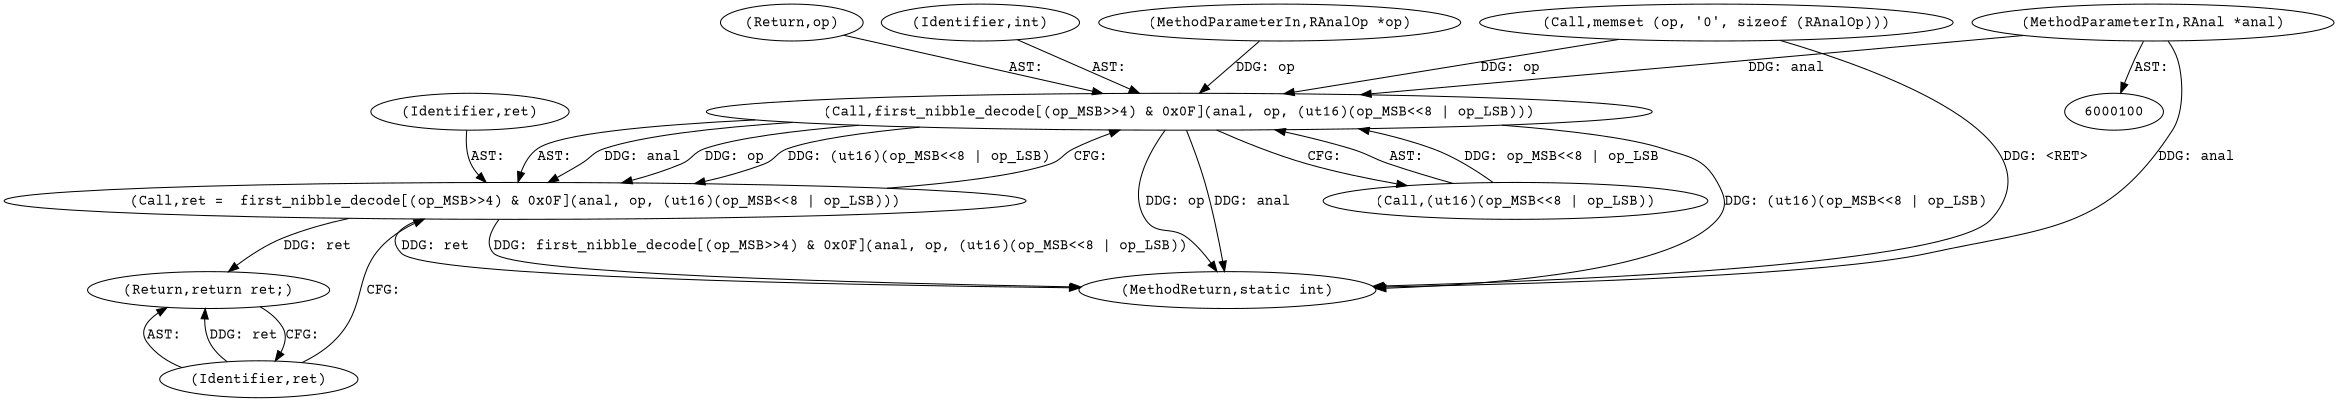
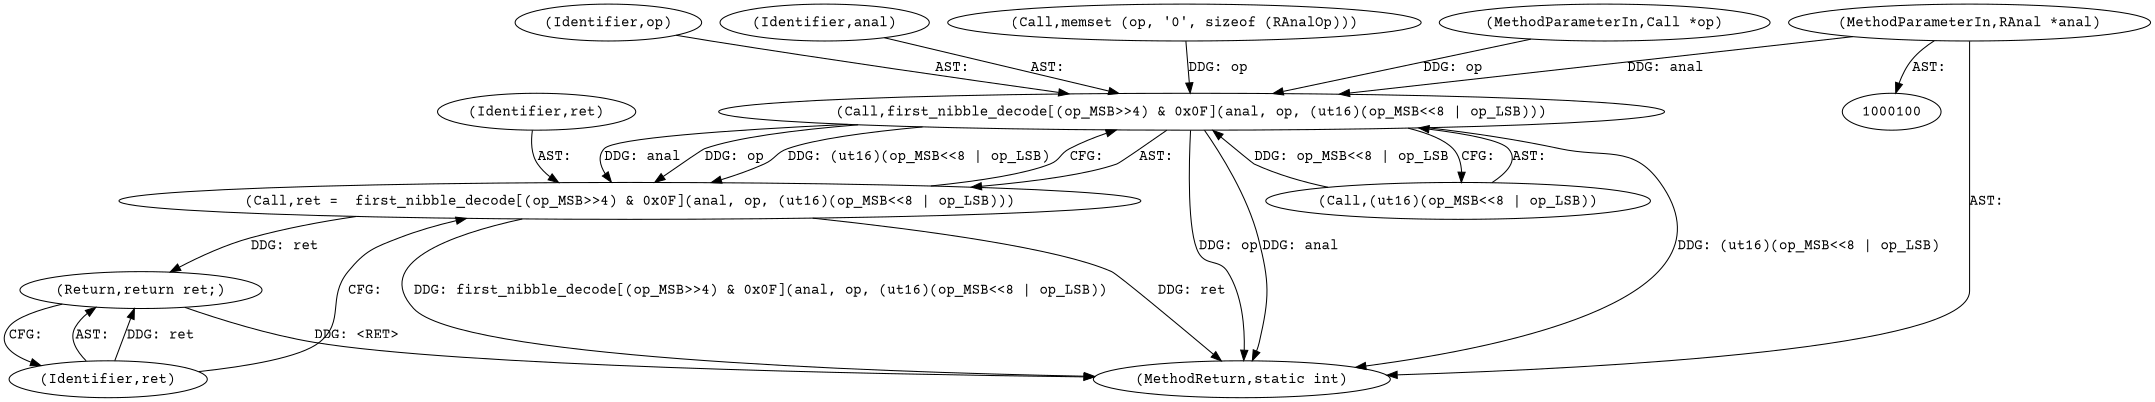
node "(Return,op)": label "(Return,op)" -> "(Identifier,op)"
node "(Identifier,int)": label "(Identifier,int)" -> "(Identifier,anal)"
node "(MethodParameterIn,RAnalOp *op)": label "(MethodParameterIn,RAnalOp *op)" -> "(MethodParameterIn,Call *op)"
node "6000100": label "6000100" -> "1000100"
edge "(MethodParameterIn,RAnal *anal)" -> "(MethodReturn,static int)": label "DDG: anal" -> "AST: "
edge "(Call,memset (op, '0', sizeof (RAnalOp)))" -> "(MethodReturn,static int)": now "(Return,return ret;)" -> "(MethodReturn,static int)"
